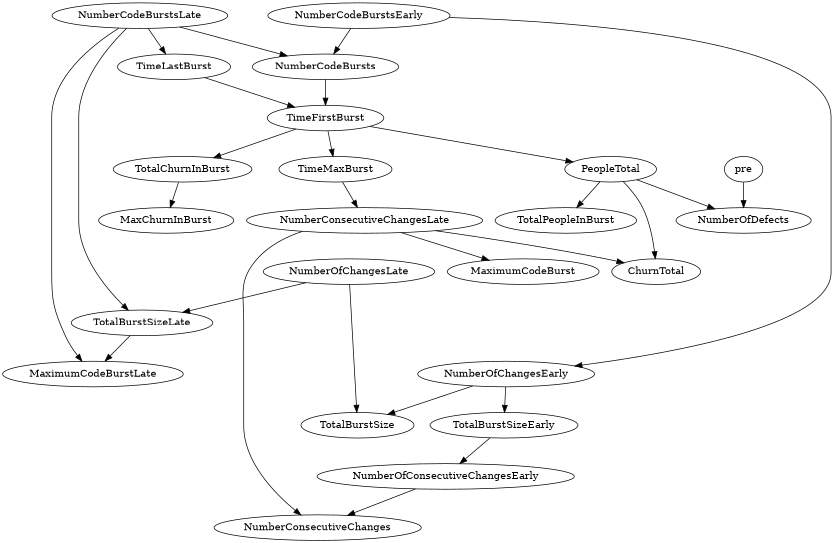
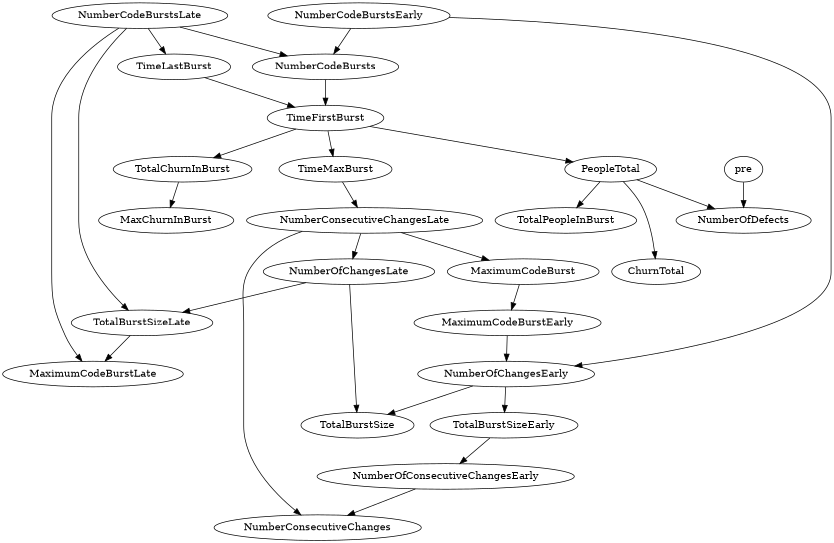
edge "NumberConsecutiveChangesLate" -> "ChurnTotal": now "NumberConsecutiveChangesLate" -> "NumberOfChangesLate"
node "MaximumCodeBurstEarly": added
